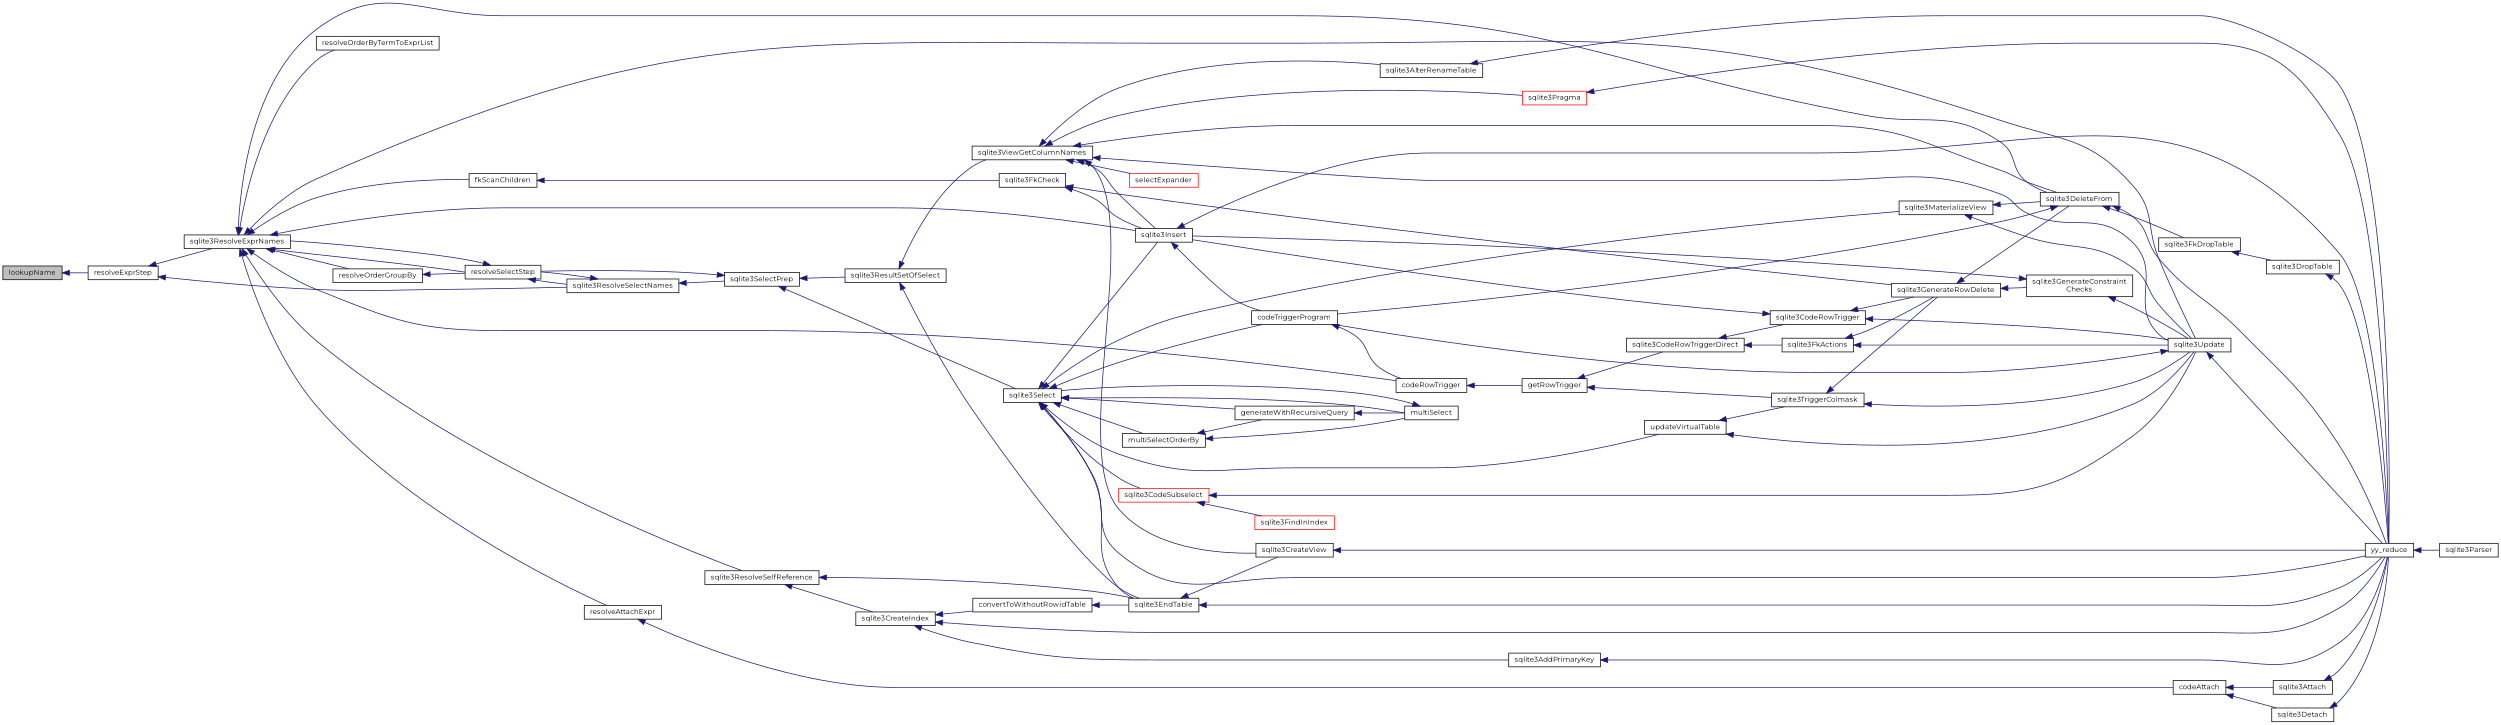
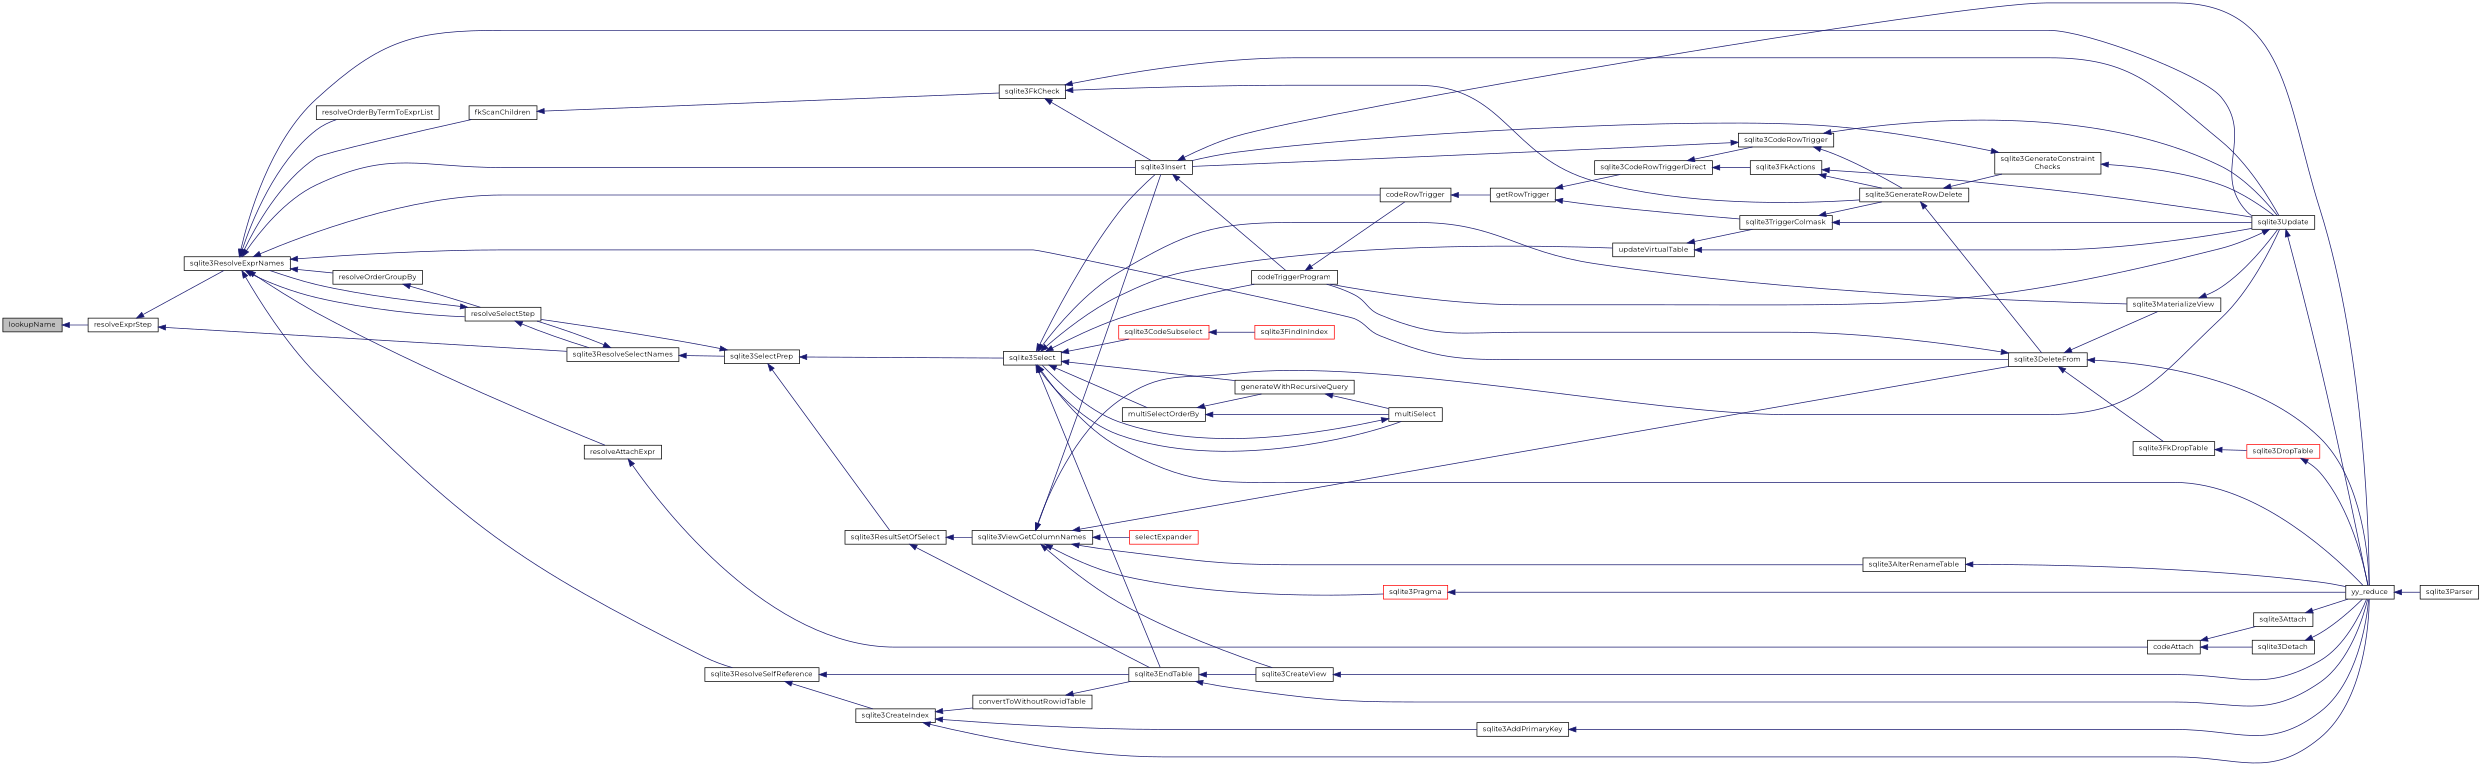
edge "sqlite3DeleteFrom" -> "sqlite3MaterializeView": reversed
node "sqlite3DropTable": color black -> red
edge "sqlite3Update" -> "sqlite3CodeSubselect": now "sqlite3Update" -> "sqlite3FkCheck"
